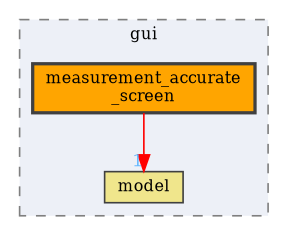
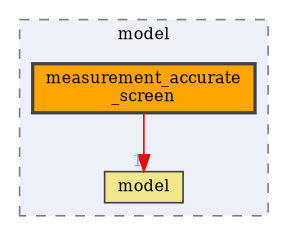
cluster "gui": label "gui" -> "model"
